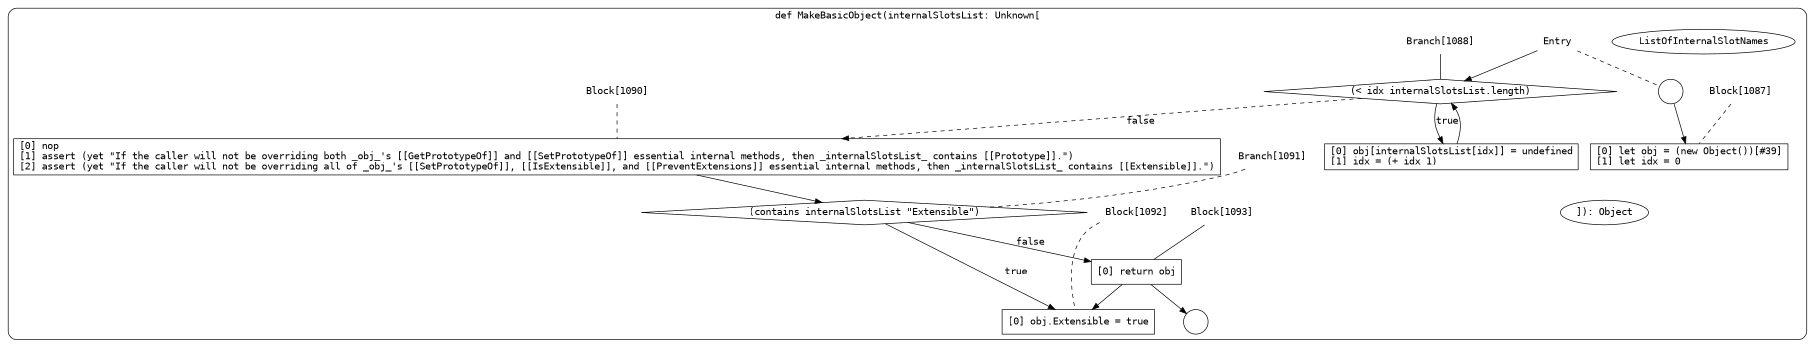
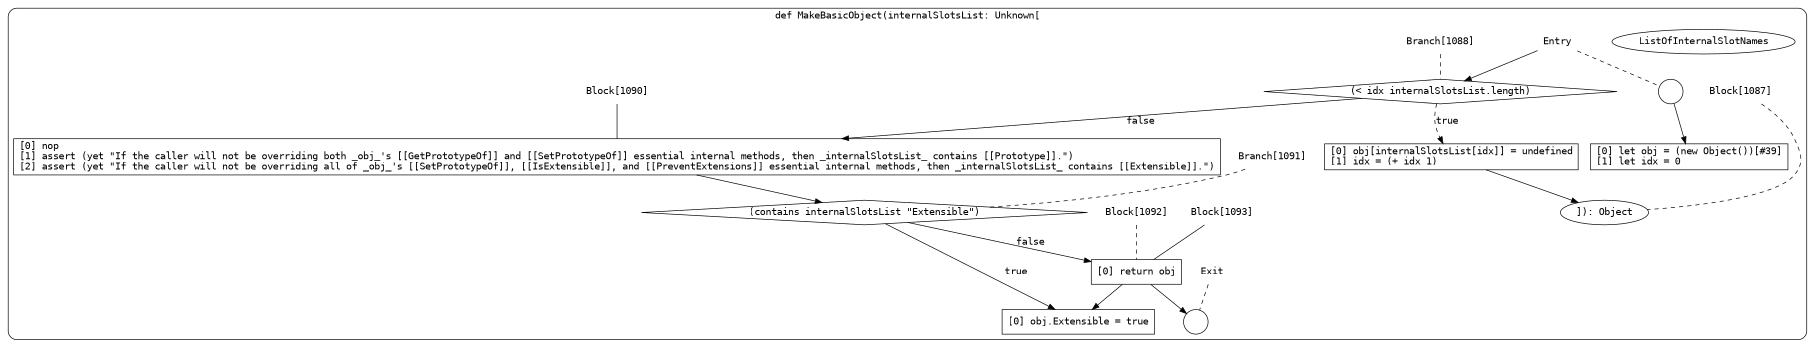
edge "Branch[1088]" -- "(< idx internalSlotsList.length)": style solid -> dashed
edge "(< idx internalSlotsList.length)" -> "[0] nop": style dashed -> solid
edge "Block[1090]" -- "[0] nop": style dashed -> solid
edge "(< idx internalSlotsList.length)" -> "[0] obj[internalSlotsList[idx]] = undefined": style solid -> dashed
edge "Block[1087]" -- "[0] let obj = (new Object())[#39]": now "Block[1087]" -- "]): Object"
edge "[0] obj[internalSlotsList[idx]] = undefined" -> "(< idx internalSlotsList.length)": now "[0] obj[internalSlotsList[idx]] = undefined" -> "]): Object"
edge "Block[1092]" -- "[0] obj.Extensible = true": now "Block[1092]" -- "[0] return obj"
node "Exit": added
